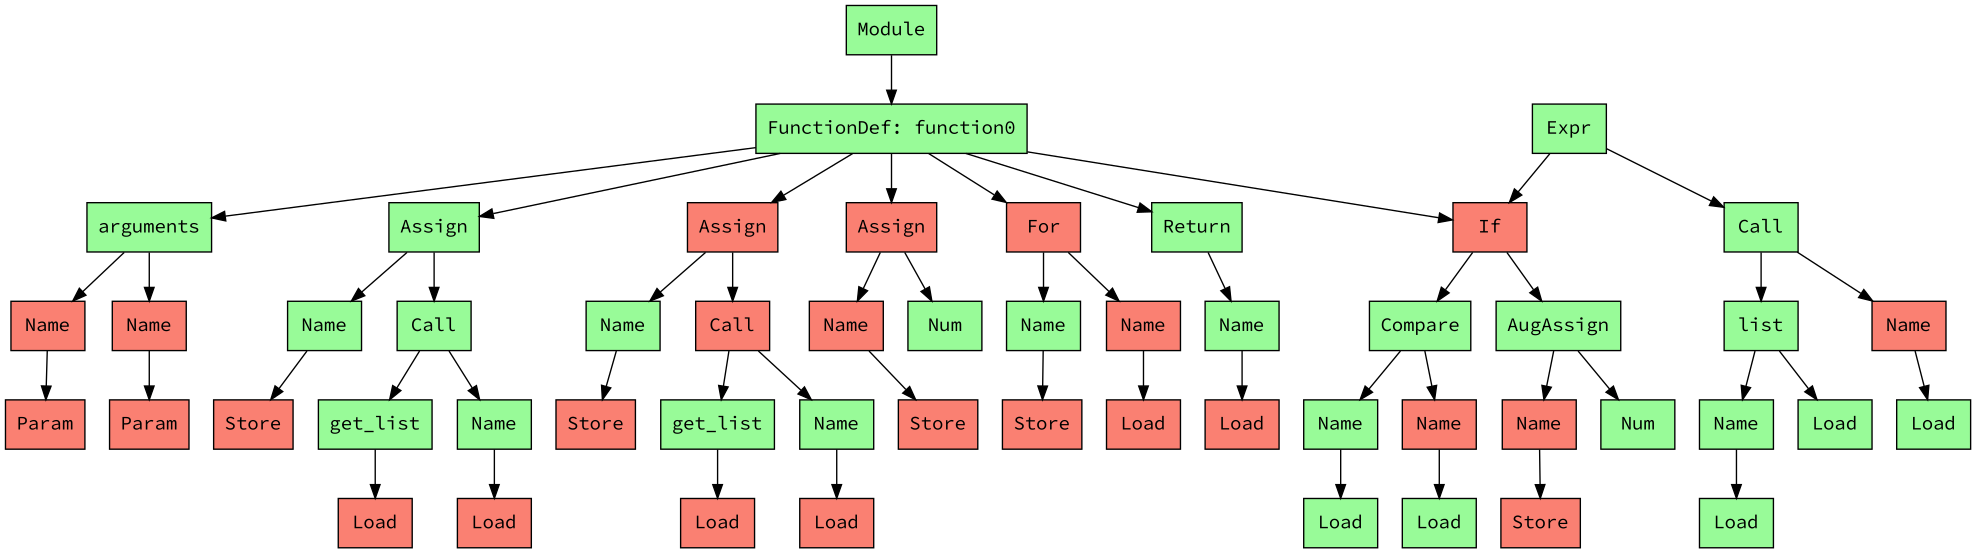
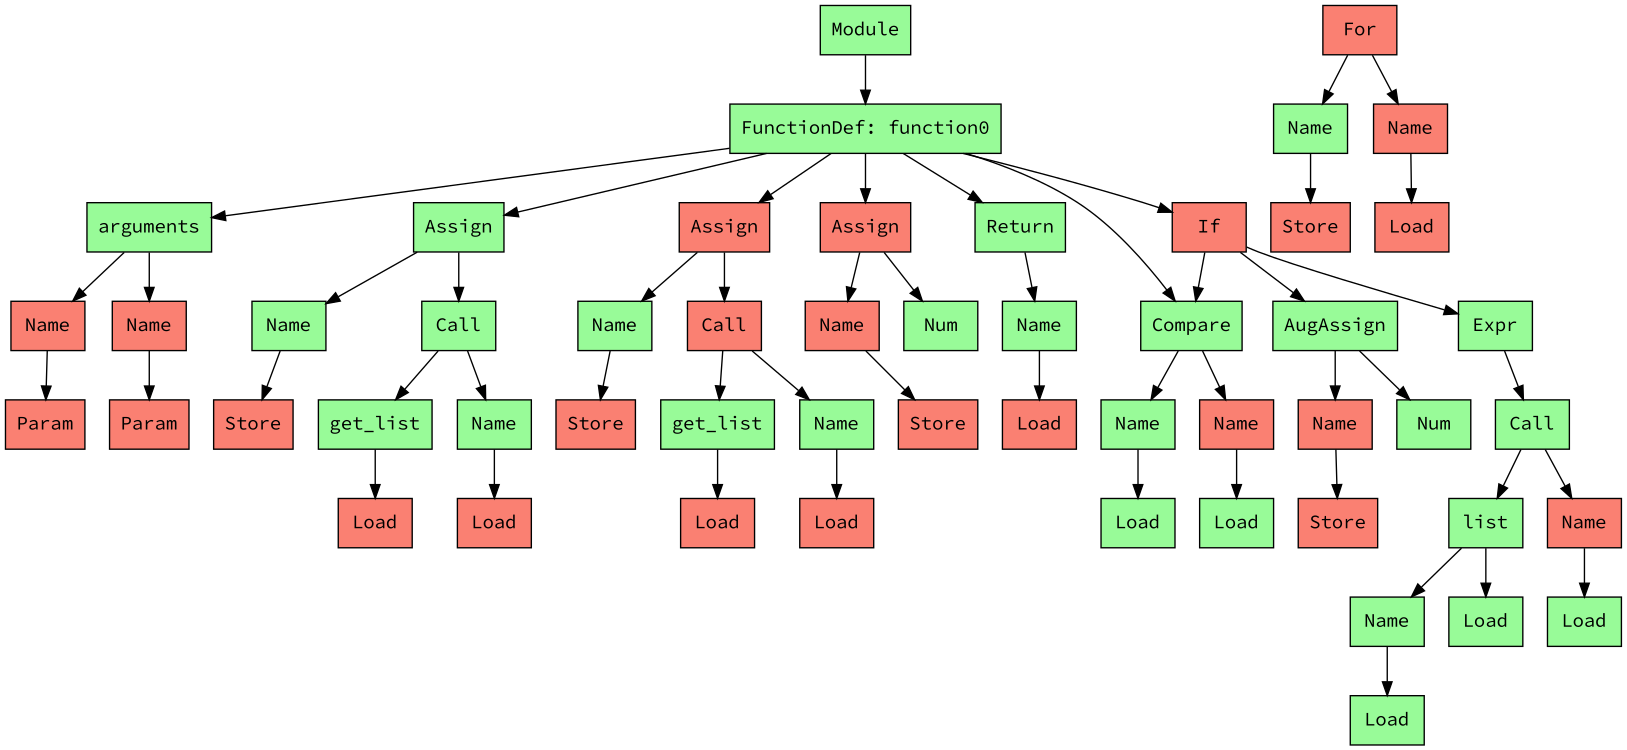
edge "Expr" -> "If": reversed
edge "FunctionDef: function0" -> "For": now "FunctionDef: function0" -> "Compare"
